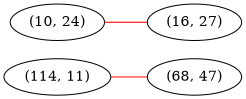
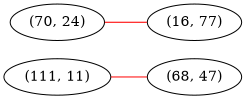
node "(10, 24)": label "(10, 24)" -> "(70, 24)"
node "(16, 27)": label "(16, 27)" -> "(16, 77)"
node "(114, 11)": label "(114, 11)" -> "(111, 11)"
